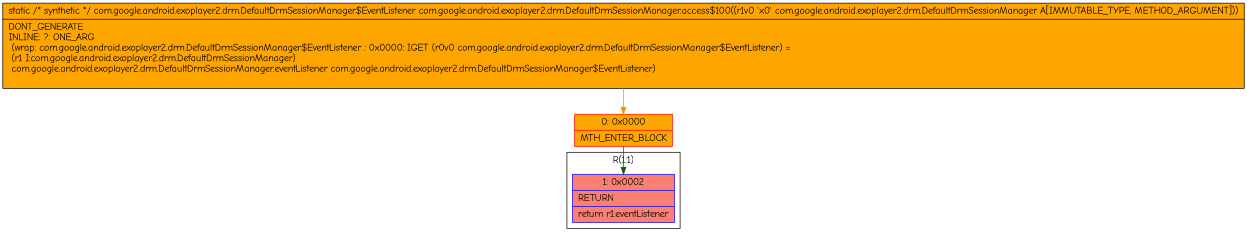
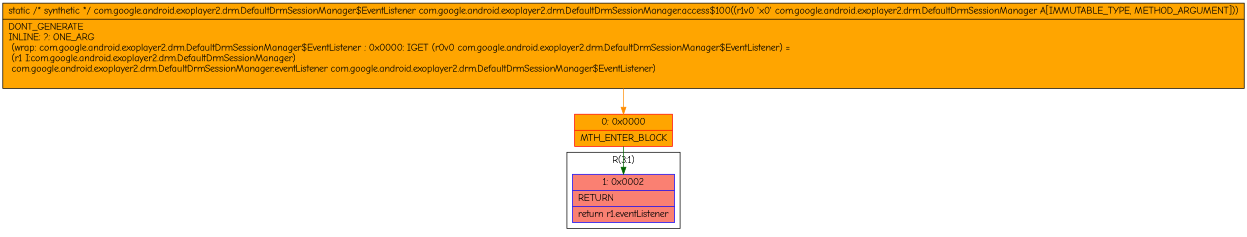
cluster "R(1:1)": label "R(1:1)" -> "R(3:1)"
